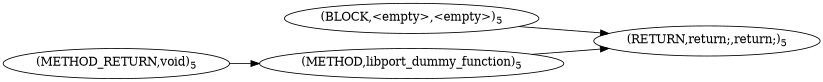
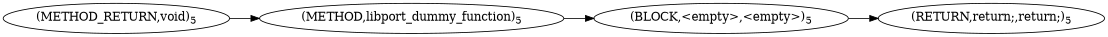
edge "(METHOD,libport_dummy_function)" -> "(RETURN,return;,return;)": now "(METHOD,libport_dummy_function)" -> "(BLOCK,<empty>,<empty>)"
